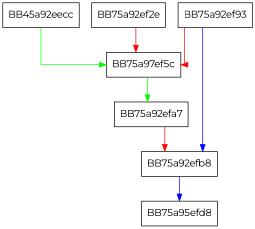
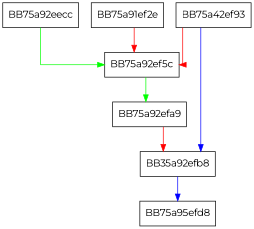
node "BB45a92eecc": label "BB45a92eecc" -> "BB75a92eecc"
node "BB75a92ef2e": label "BB75a92ef2e" -> "BB75a91ef2e"
node "BB75a92ef93": label "BB75a92ef93" -> "BB75a42ef93"
node "BB75a97ef5c": label "BB75a97ef5c" -> "BB75a92ef5c"
node "BB75a92efa7": label "BB75a92efa7" -> "BB75a92efa9"
node "BB75a92efb8": label "BB75a92efb8" -> "BB35a92efb8"
